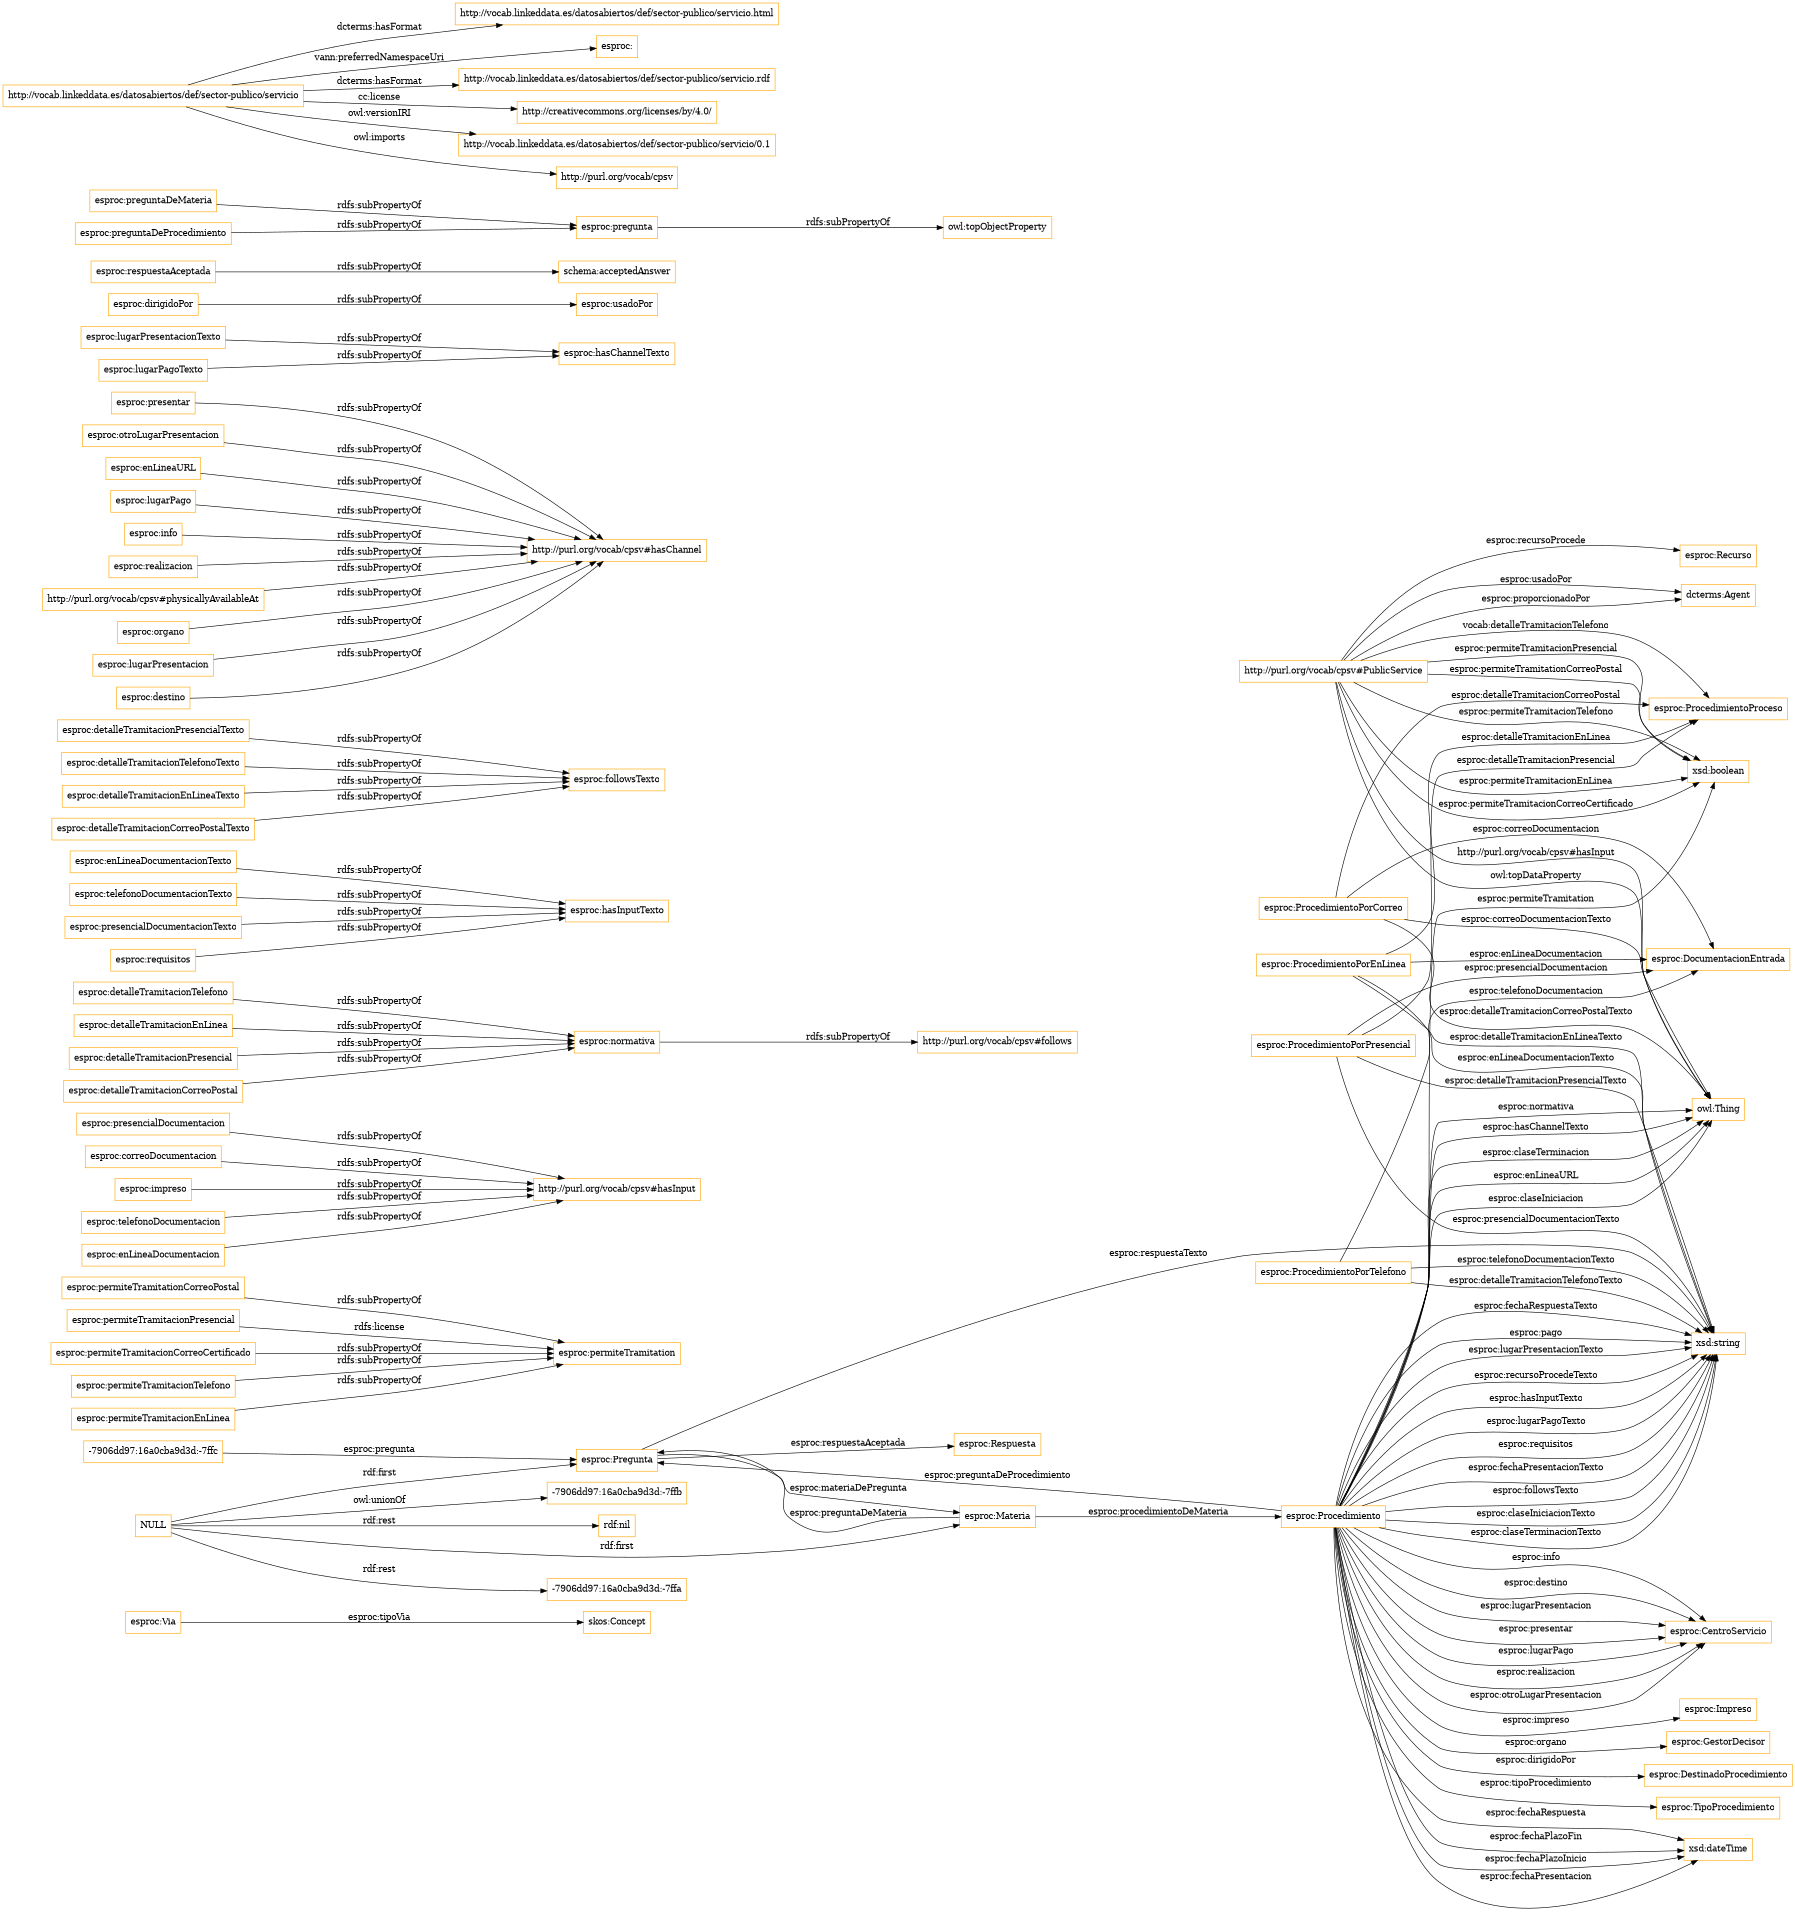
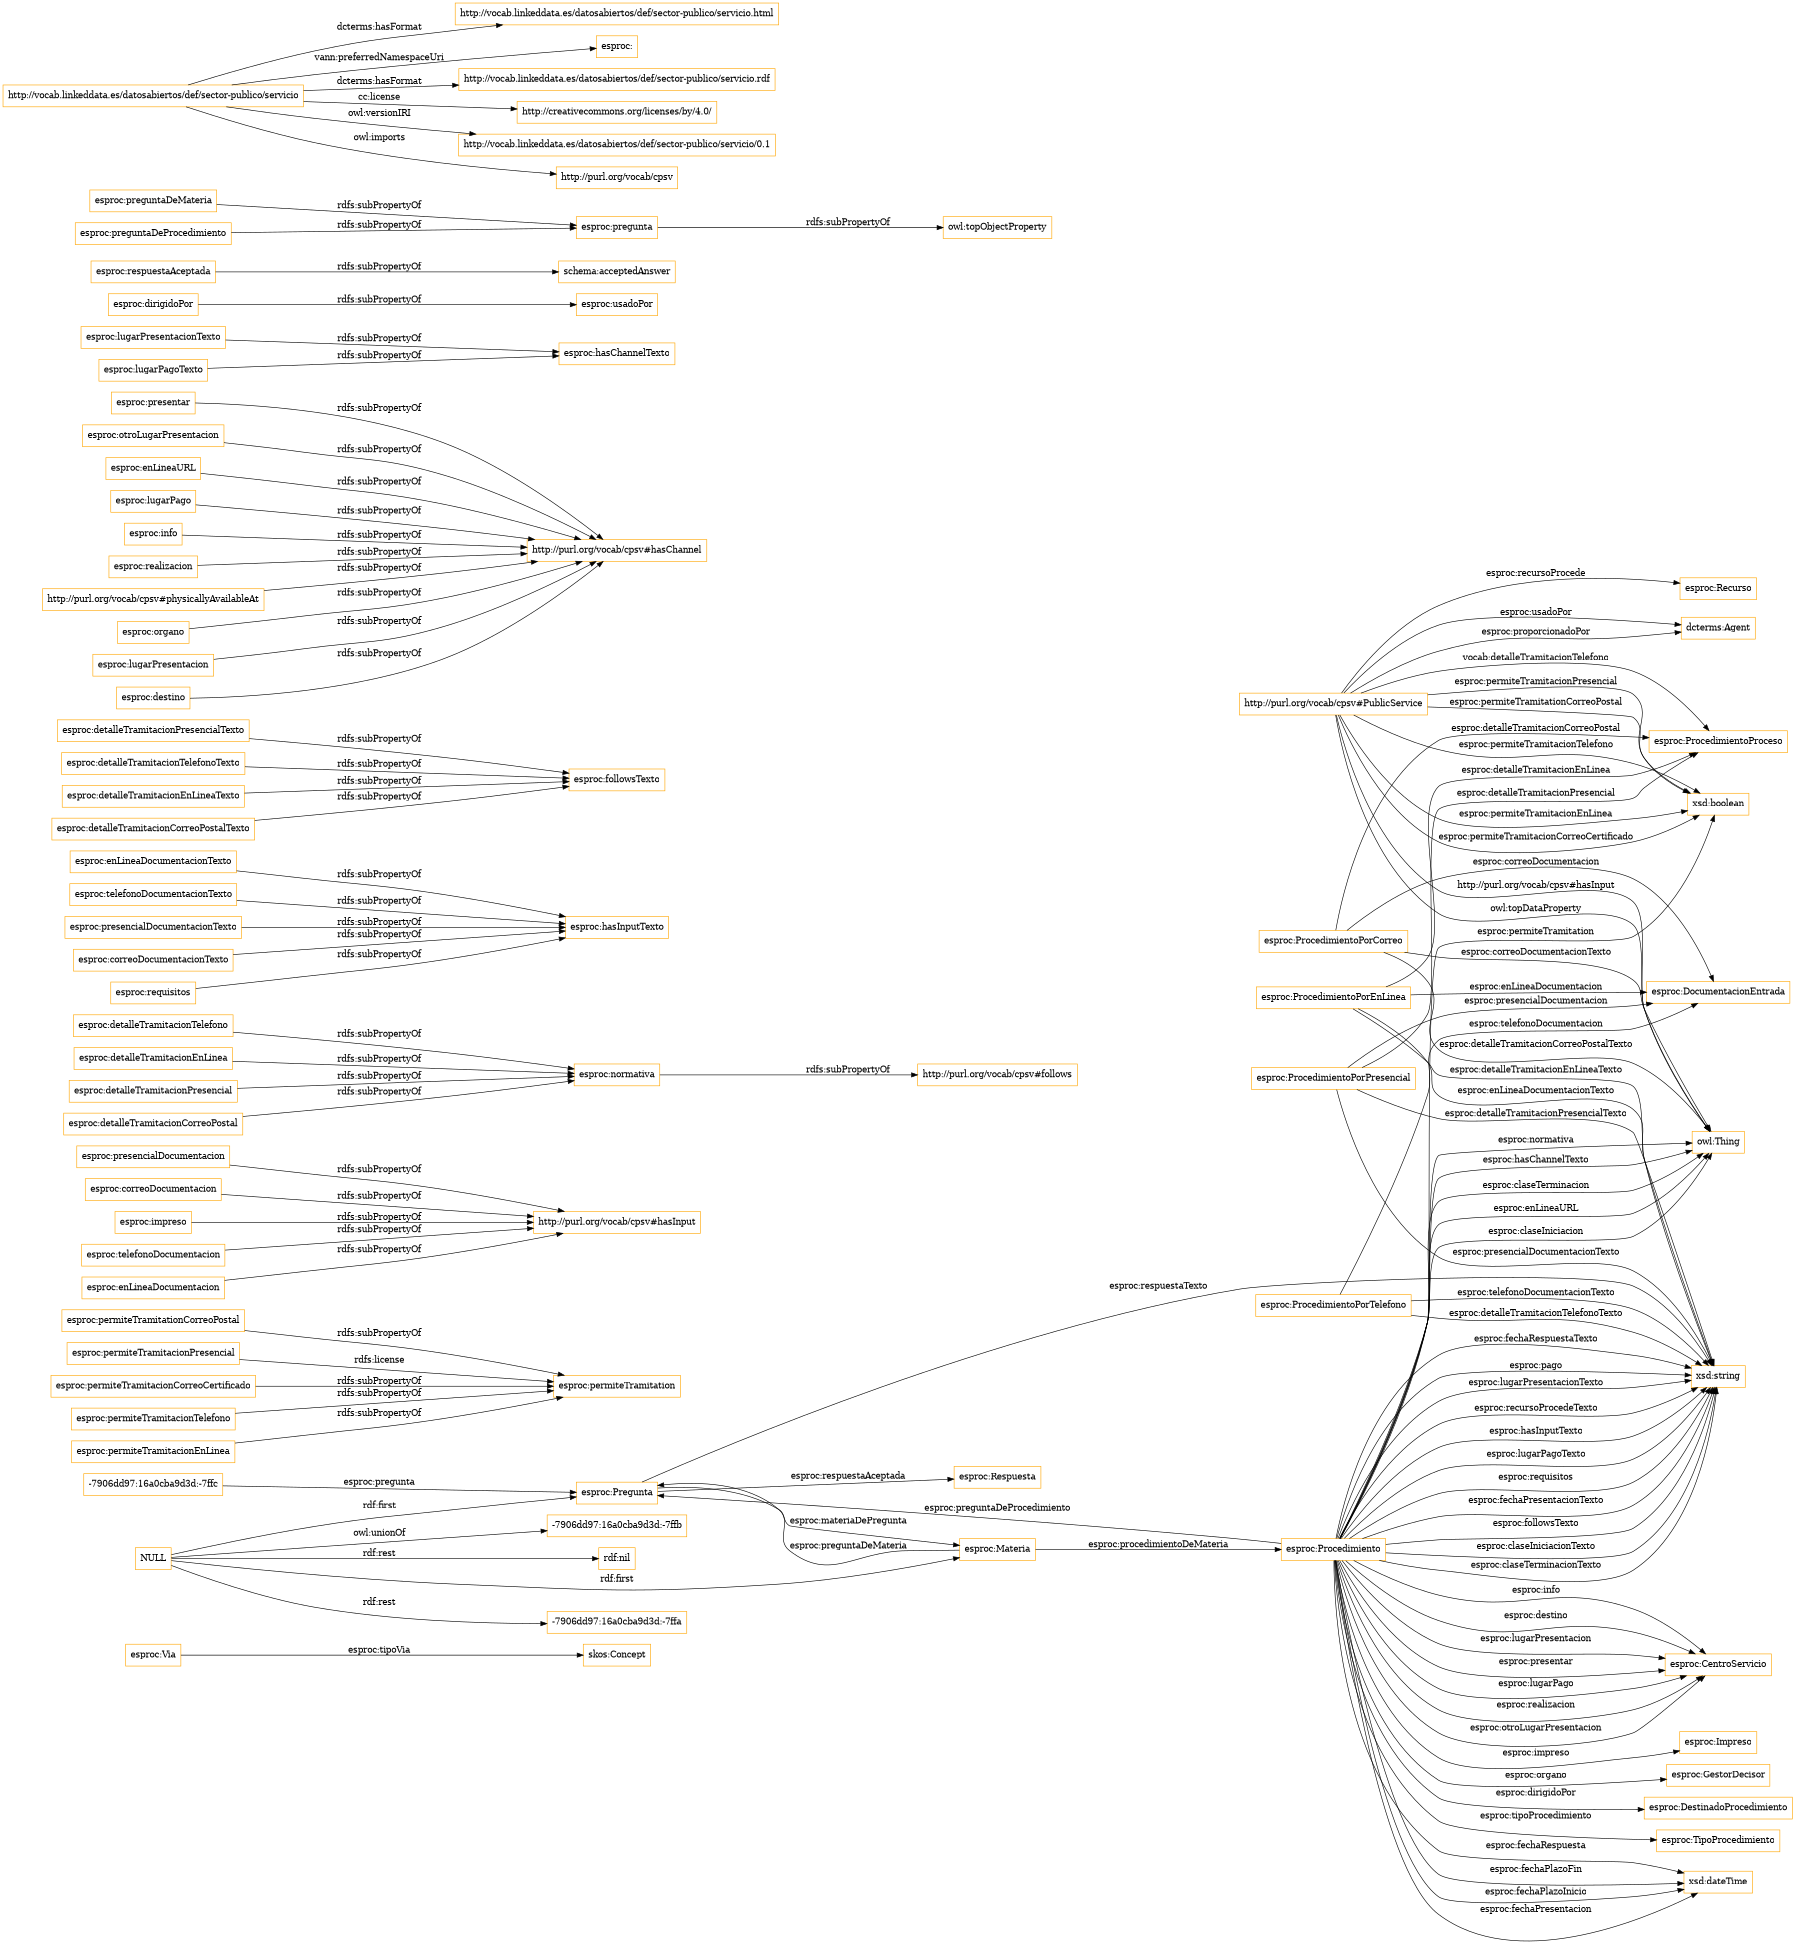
node "esproc:correoDocumentacionTexto": added
